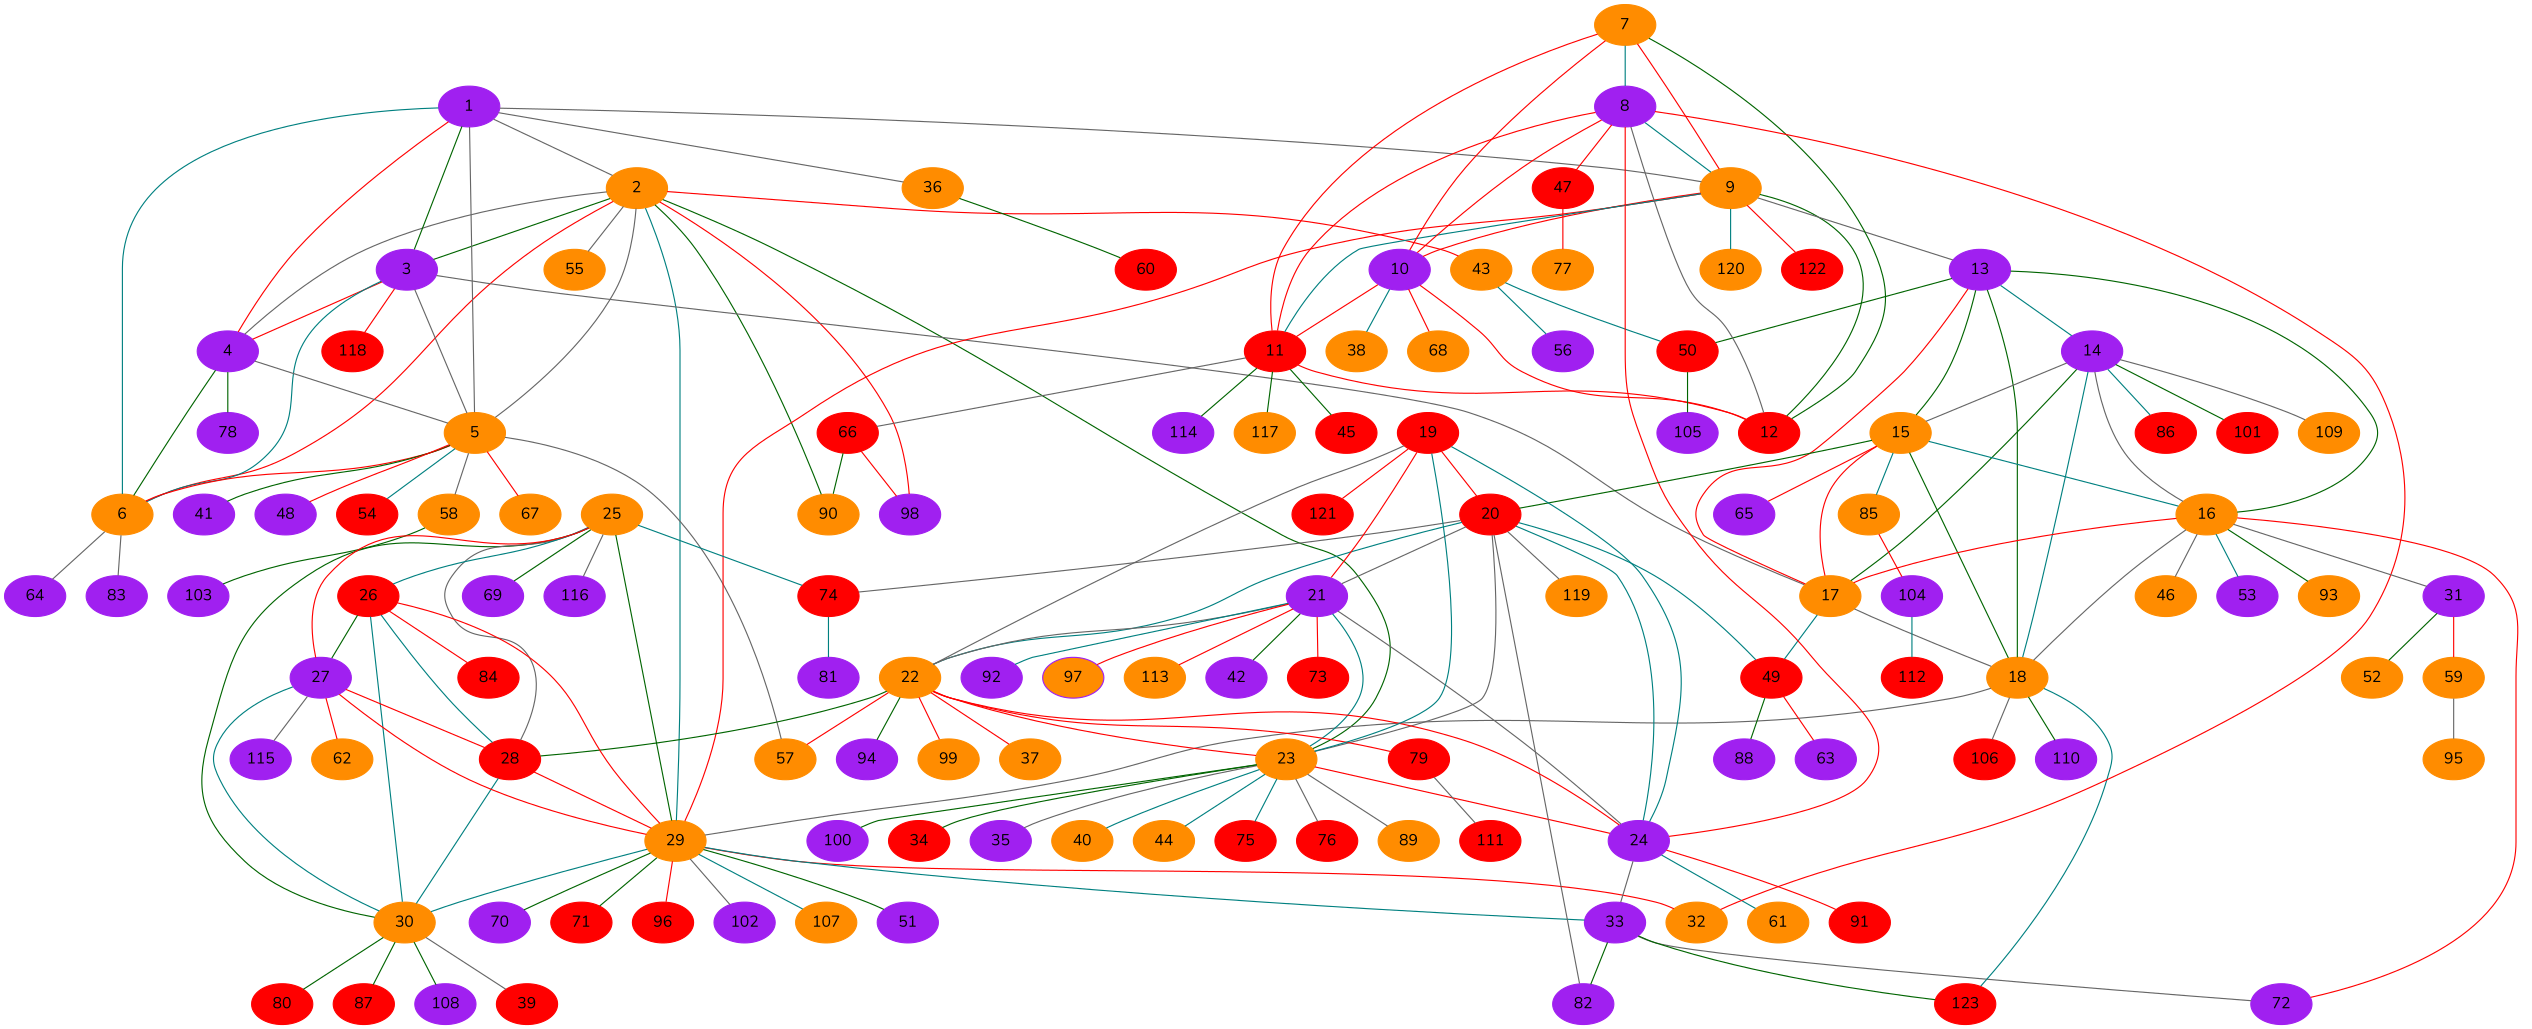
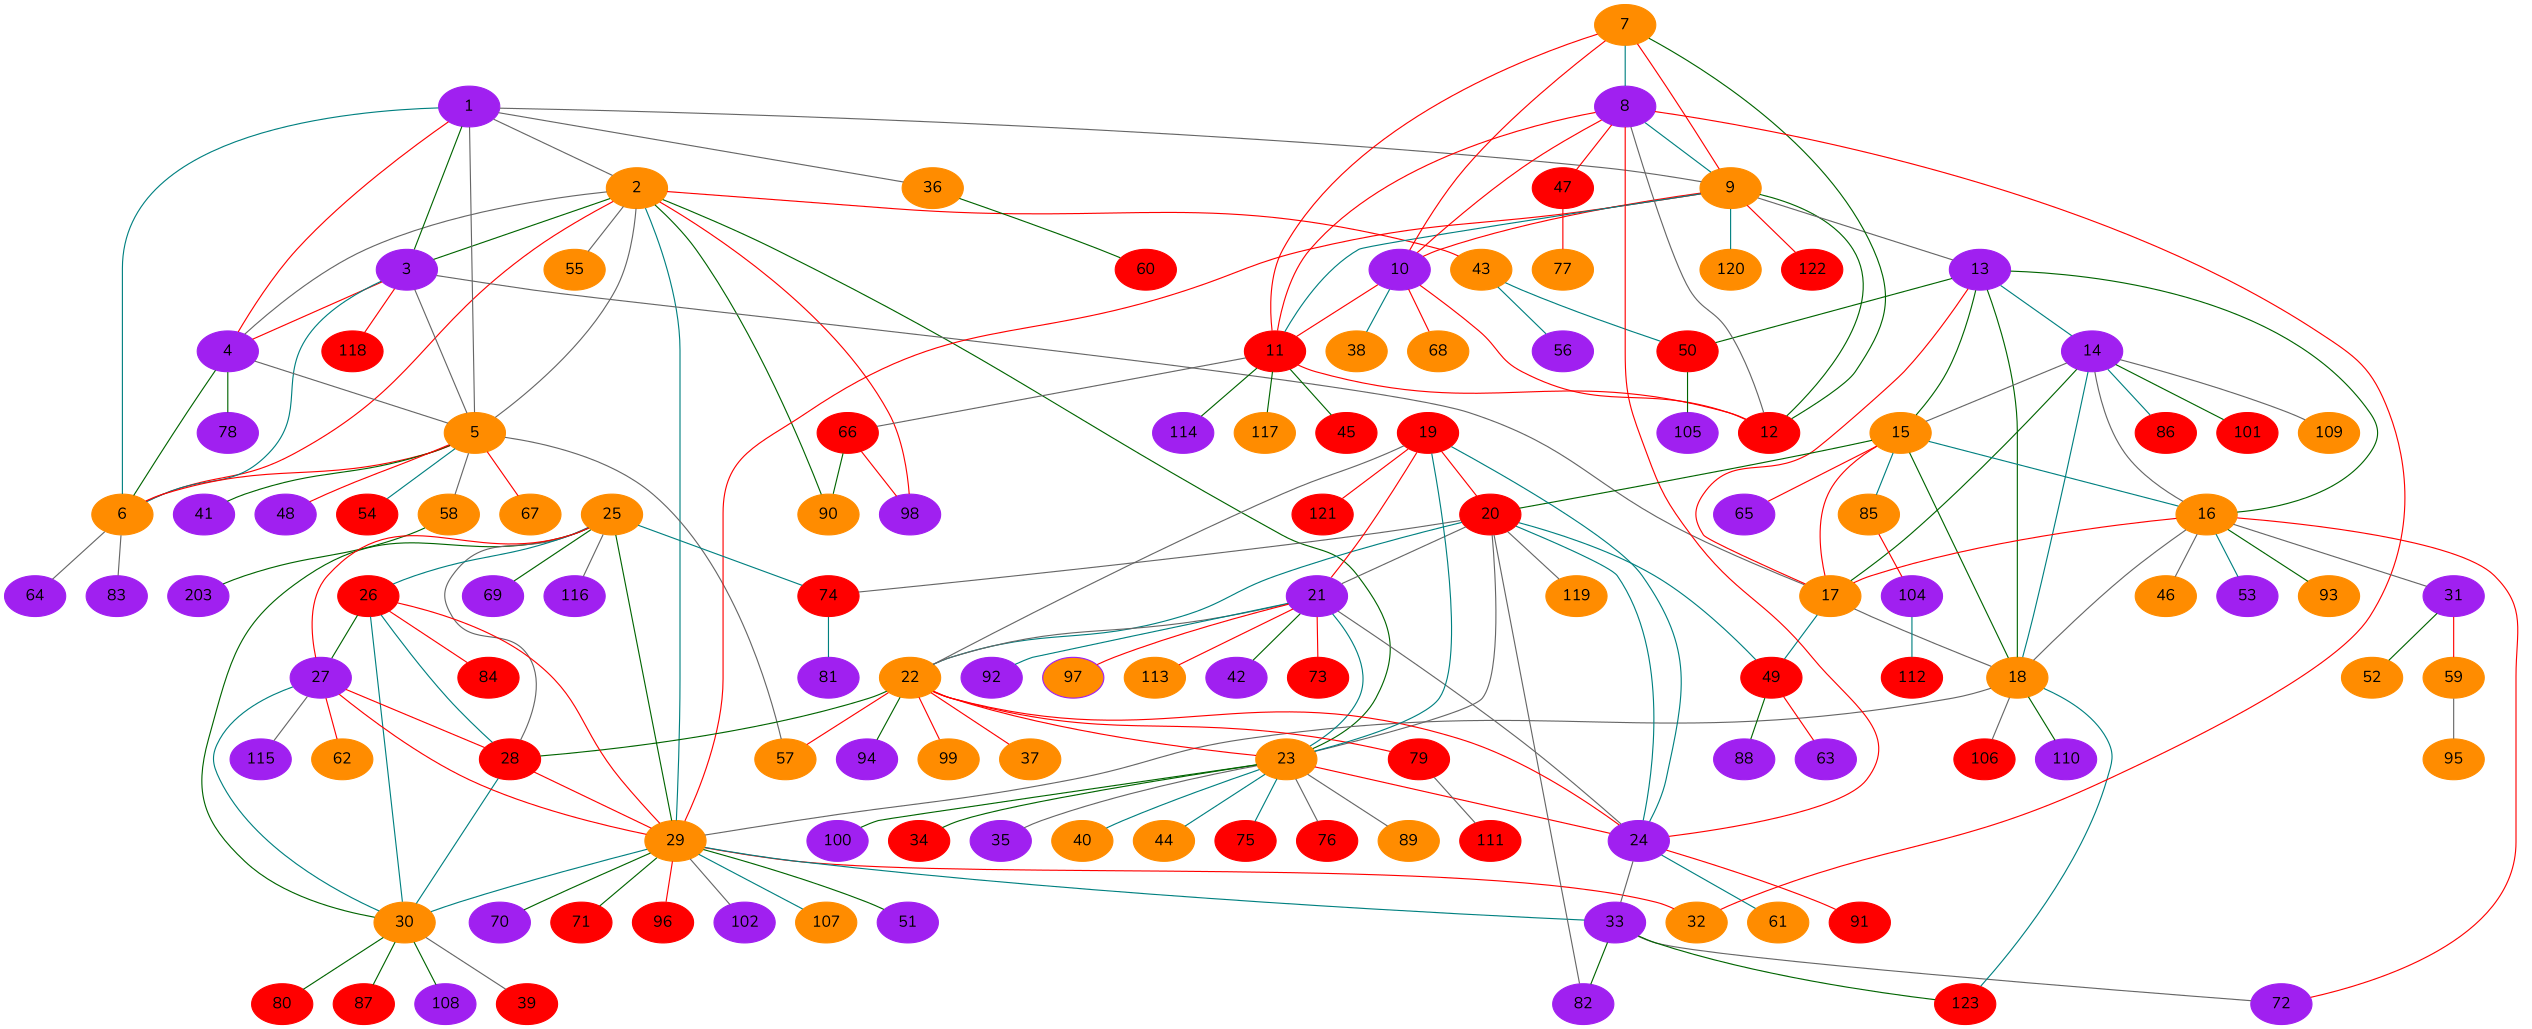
node "103": label "103" -> "203"
